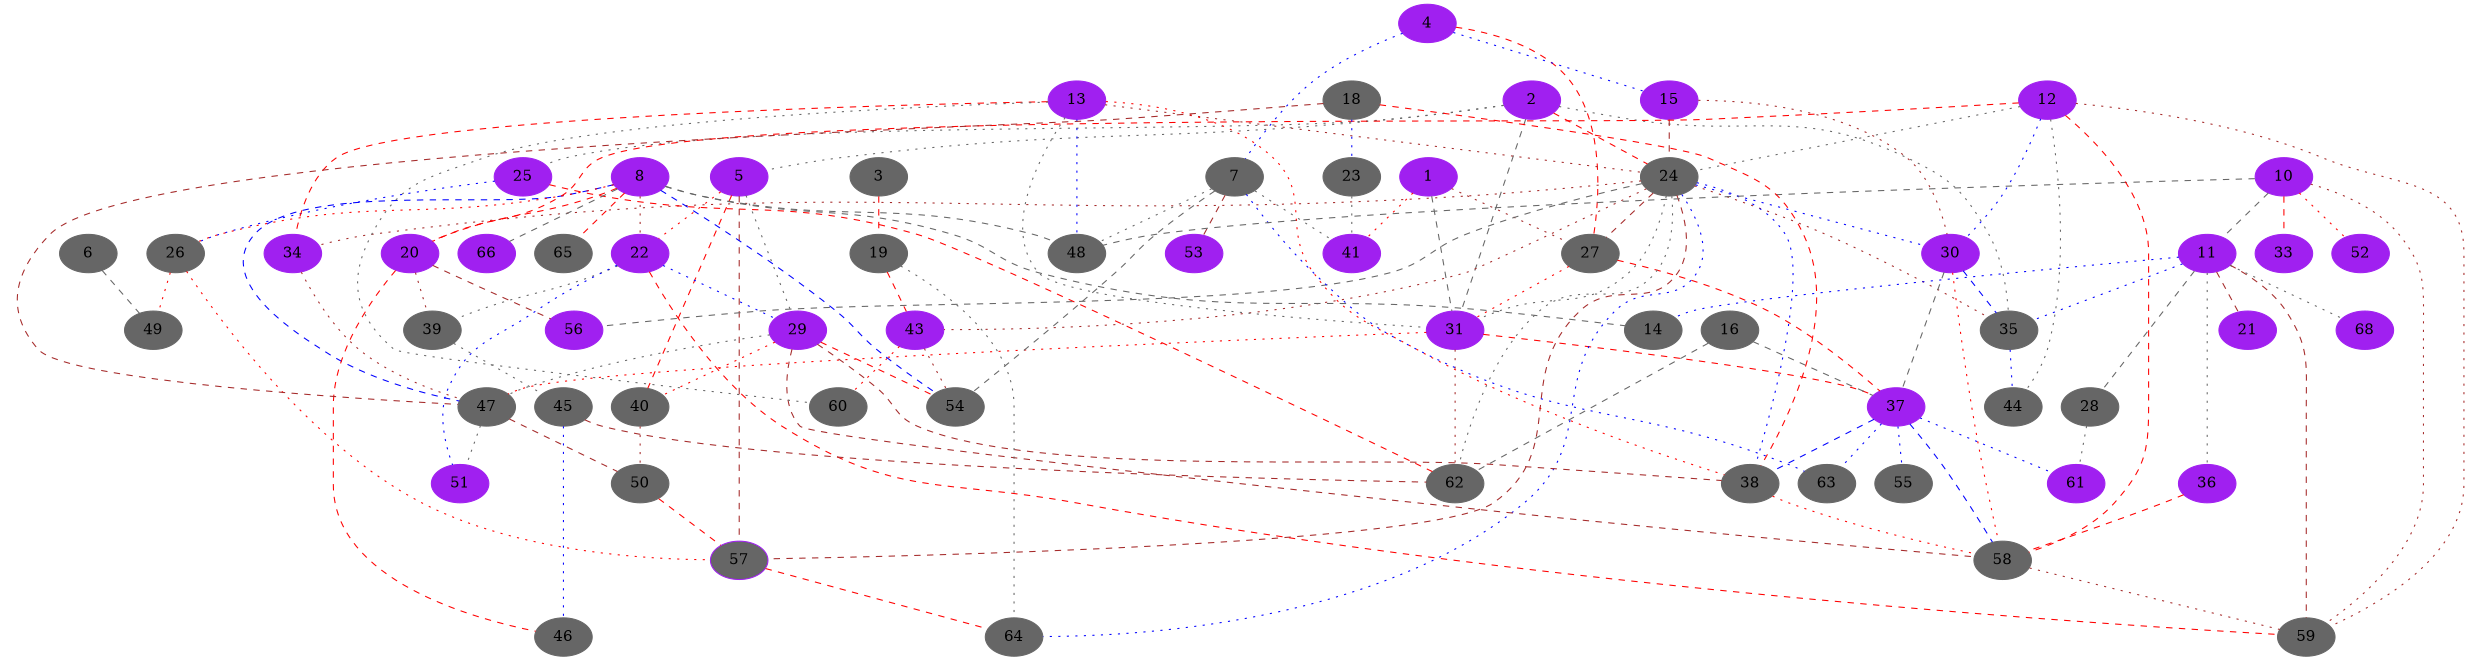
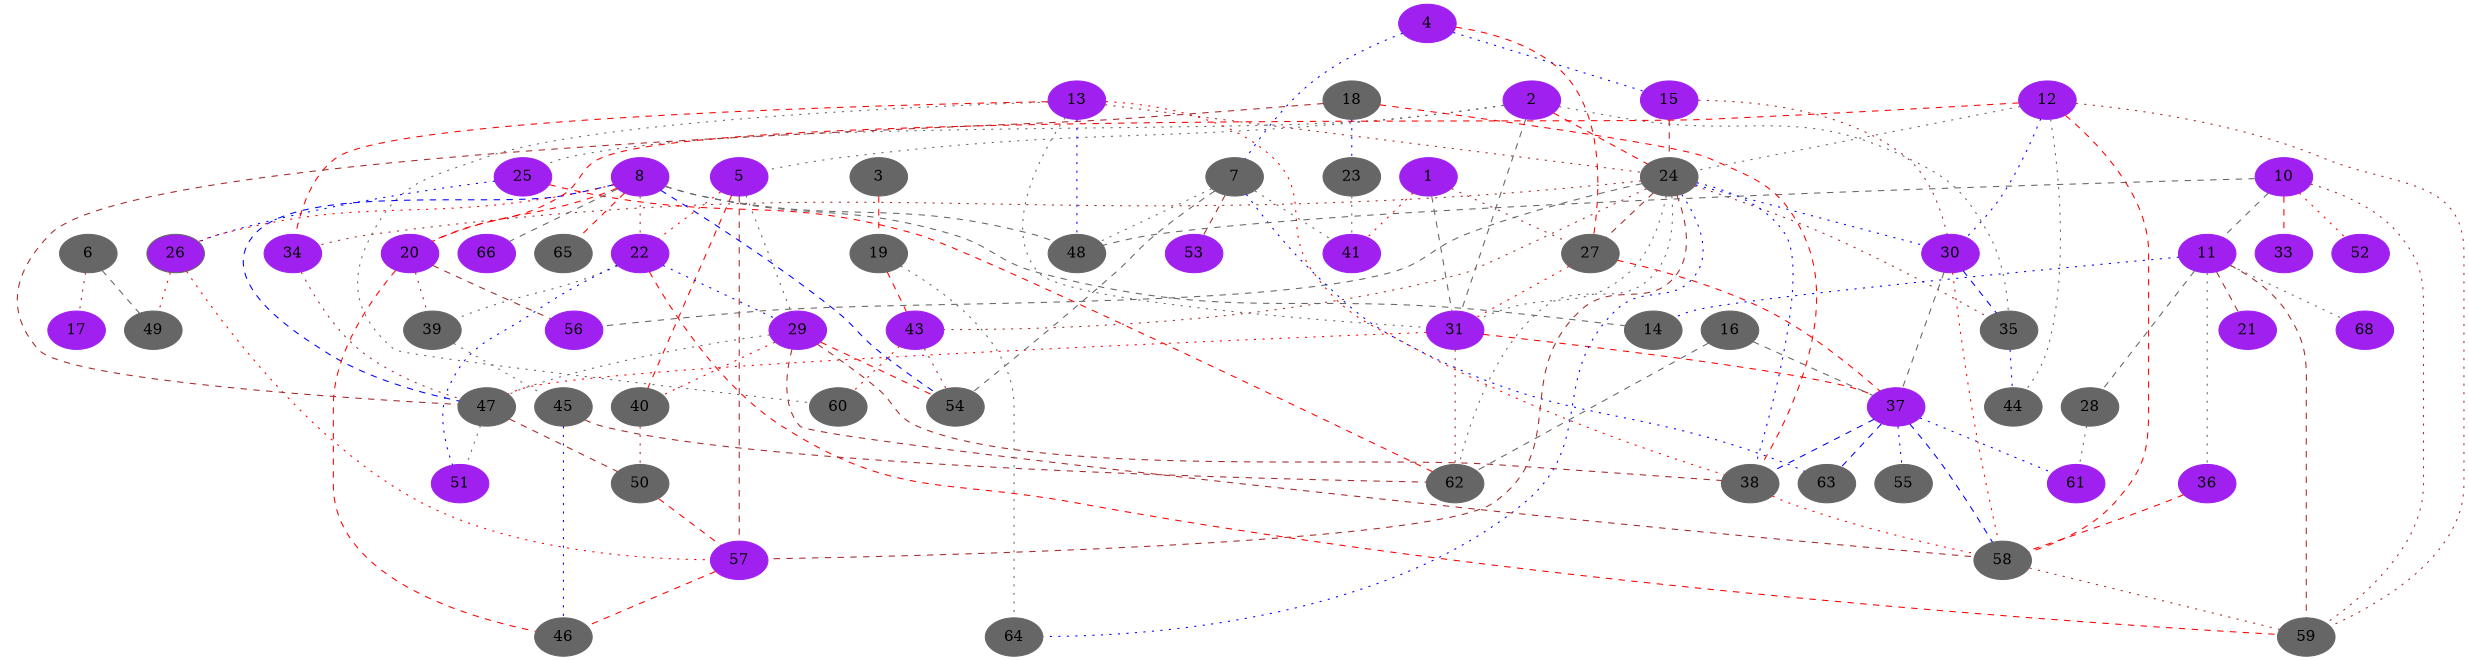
node "26": fillcolor gray40 -> purple
edge "11" -- "35": removed
node "17": added
edge "37" -- "63": style dotted -> dashed
node "57": fillcolor gray40 -> purple
edge "57" -- "64": now "57" -- "46"
